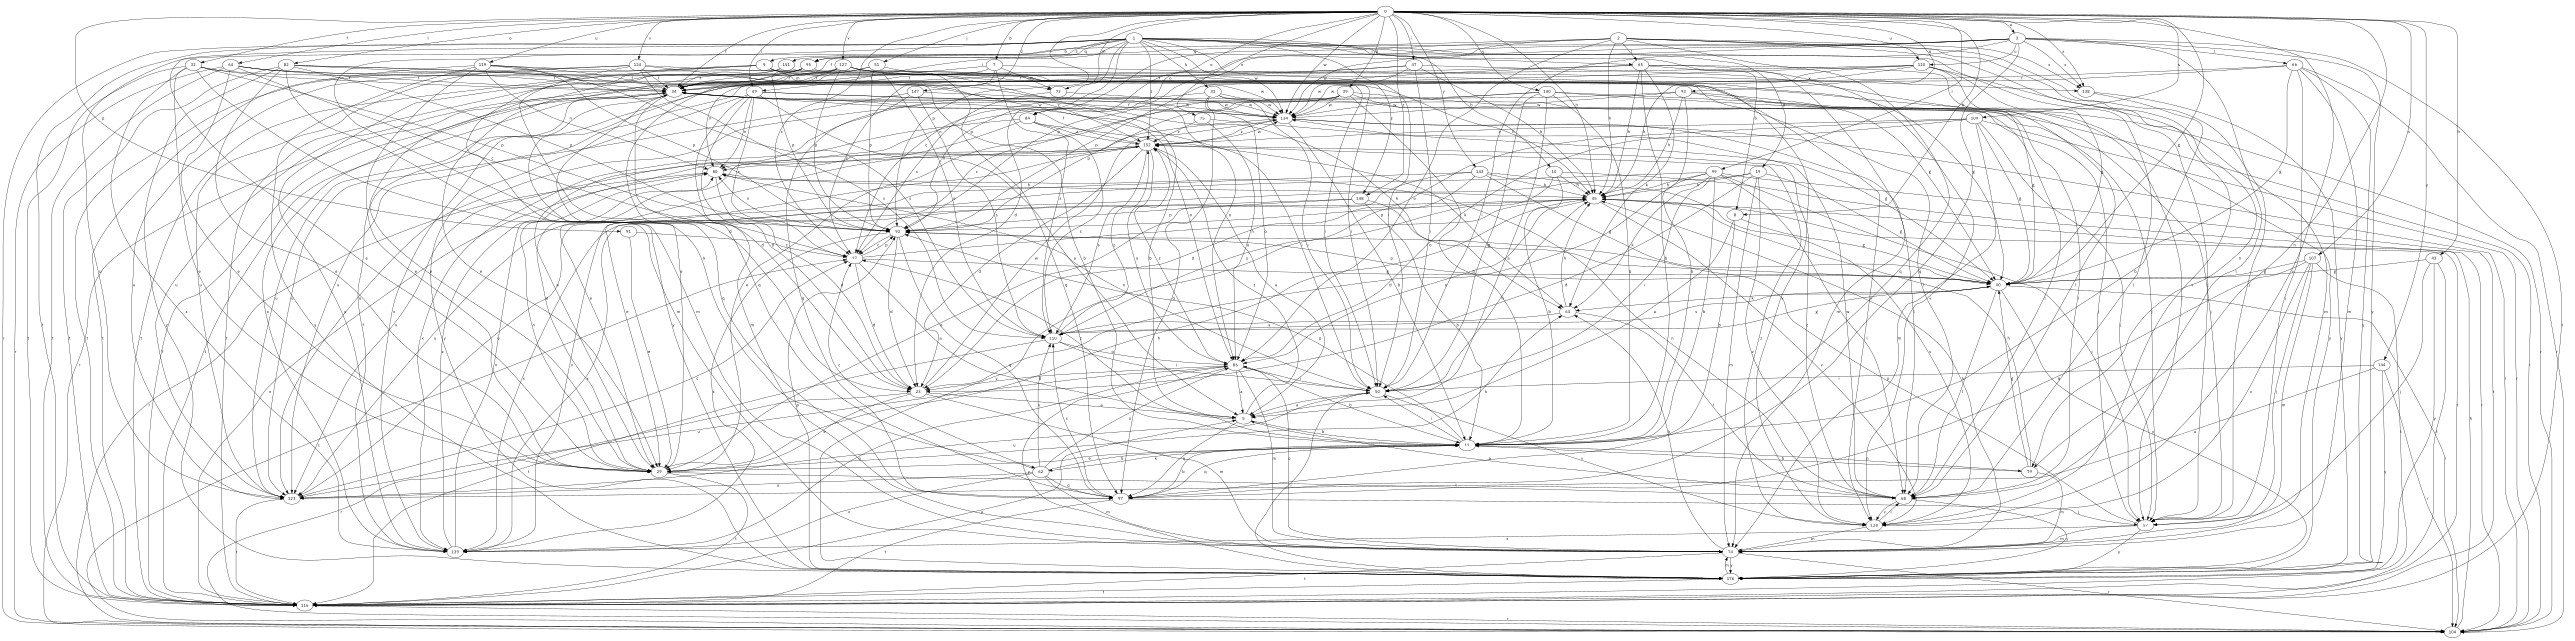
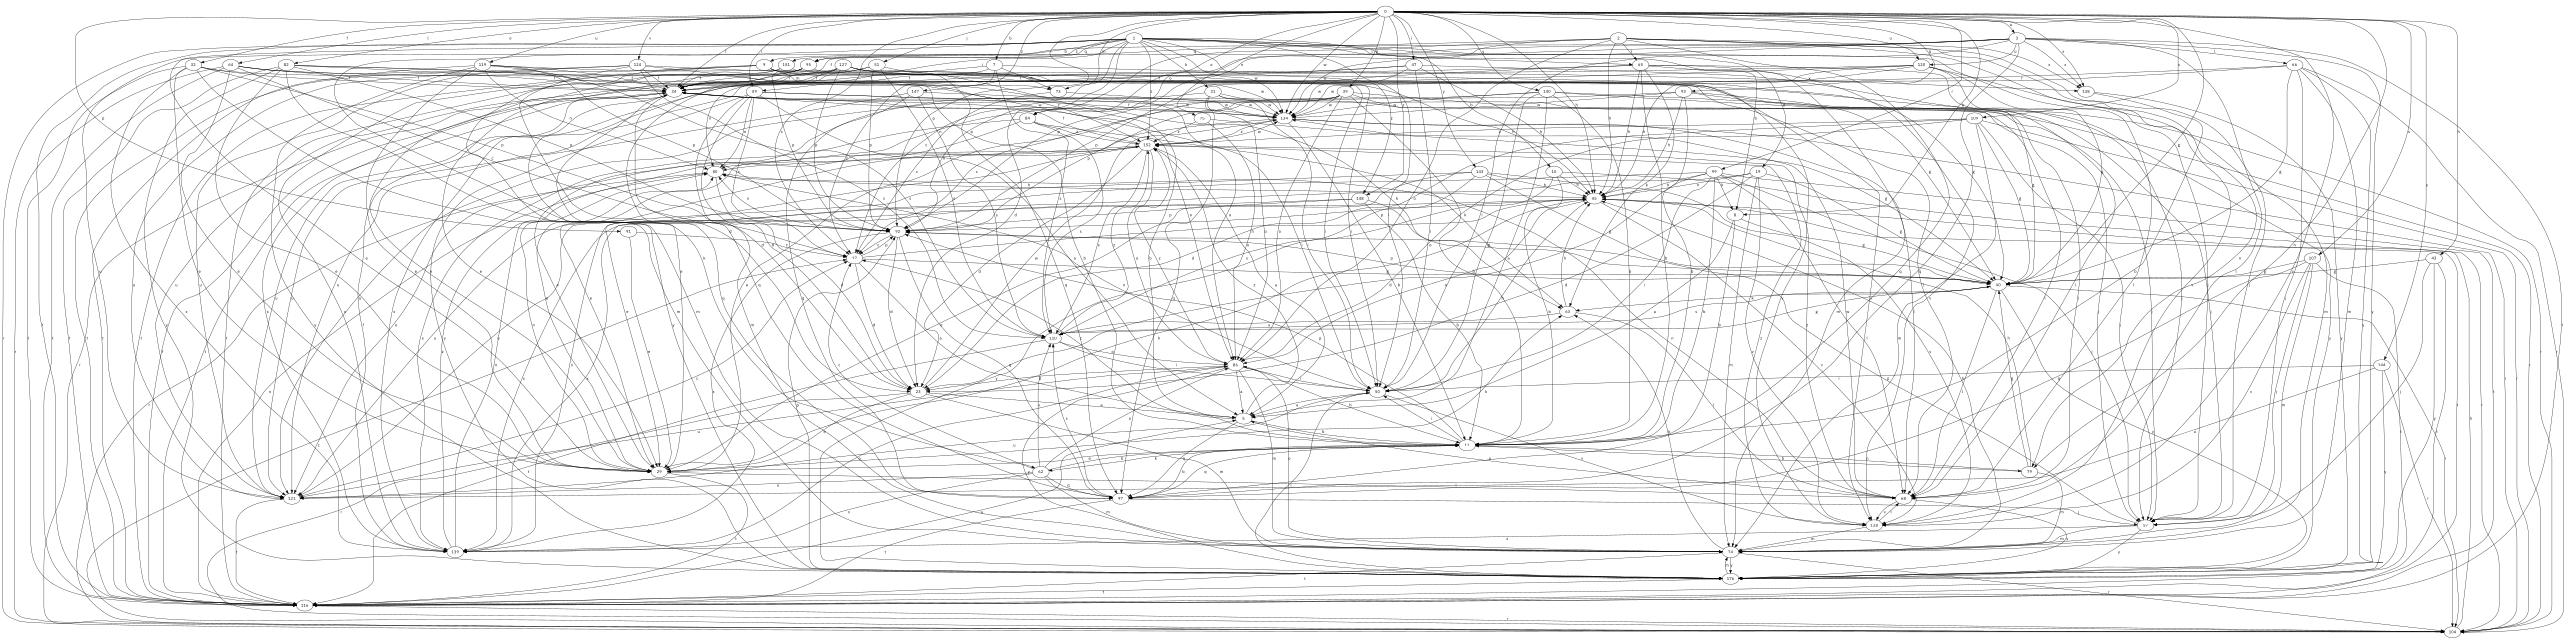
edge "0" -> "127": removed, label "v"
edge "39" -> "86": added, label "o"
edge "99" -> "63": now "99" -> "8"
